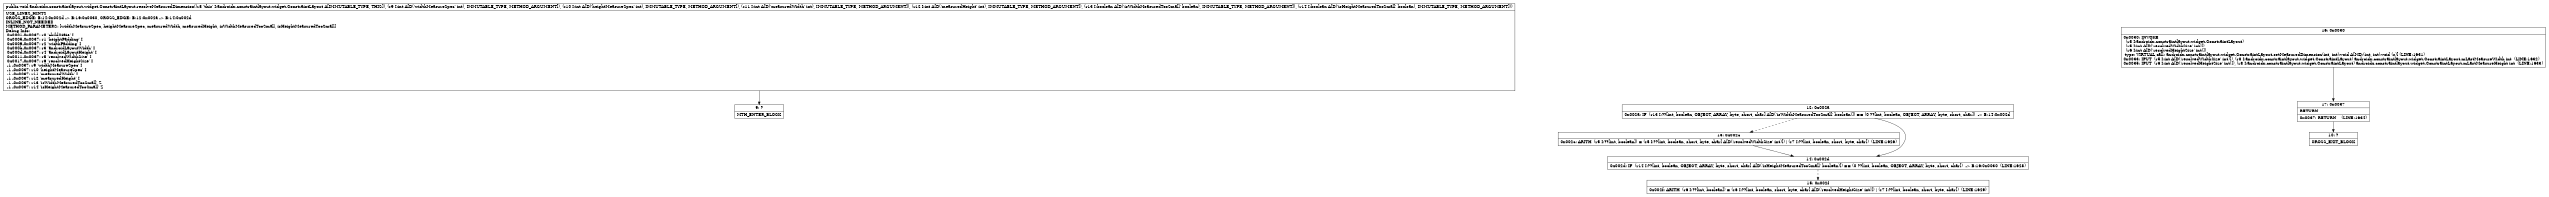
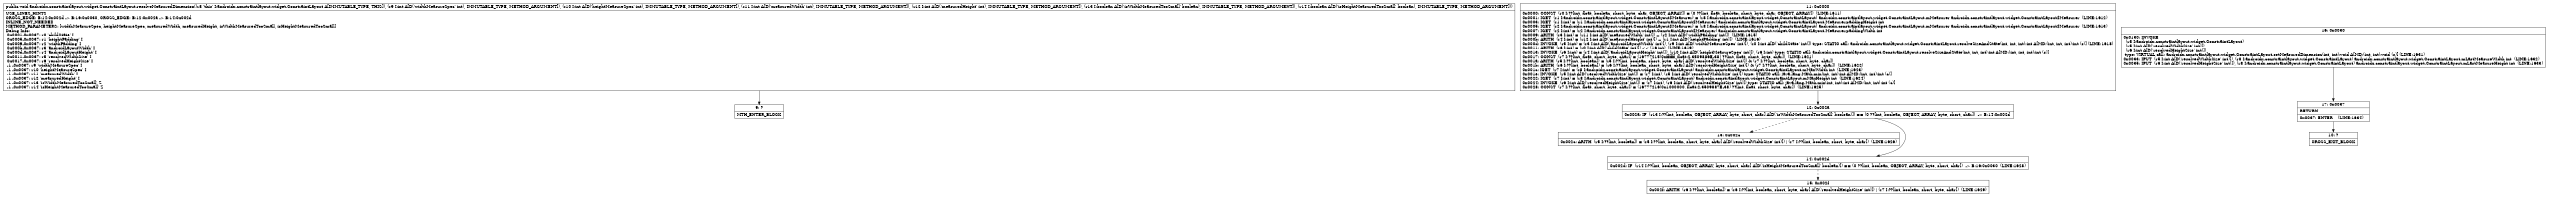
node "16: 0x0030": text "0x0030: INVOKE" -> "0x0130: INVOKE"
node "11: 0x0000": added
node "17: 0x0037": text "0x0037: RETURN    (LINE:1634)" -> "0x0037: ENTER    (LINE:1634)"
edge "13: 0x002c" -> "14: 0x002d": removed
